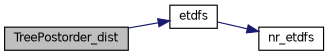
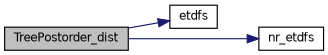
edge "etdfs" -> "nr_etdfs": now "TreePostorder_dist" -> "nr_etdfs"
